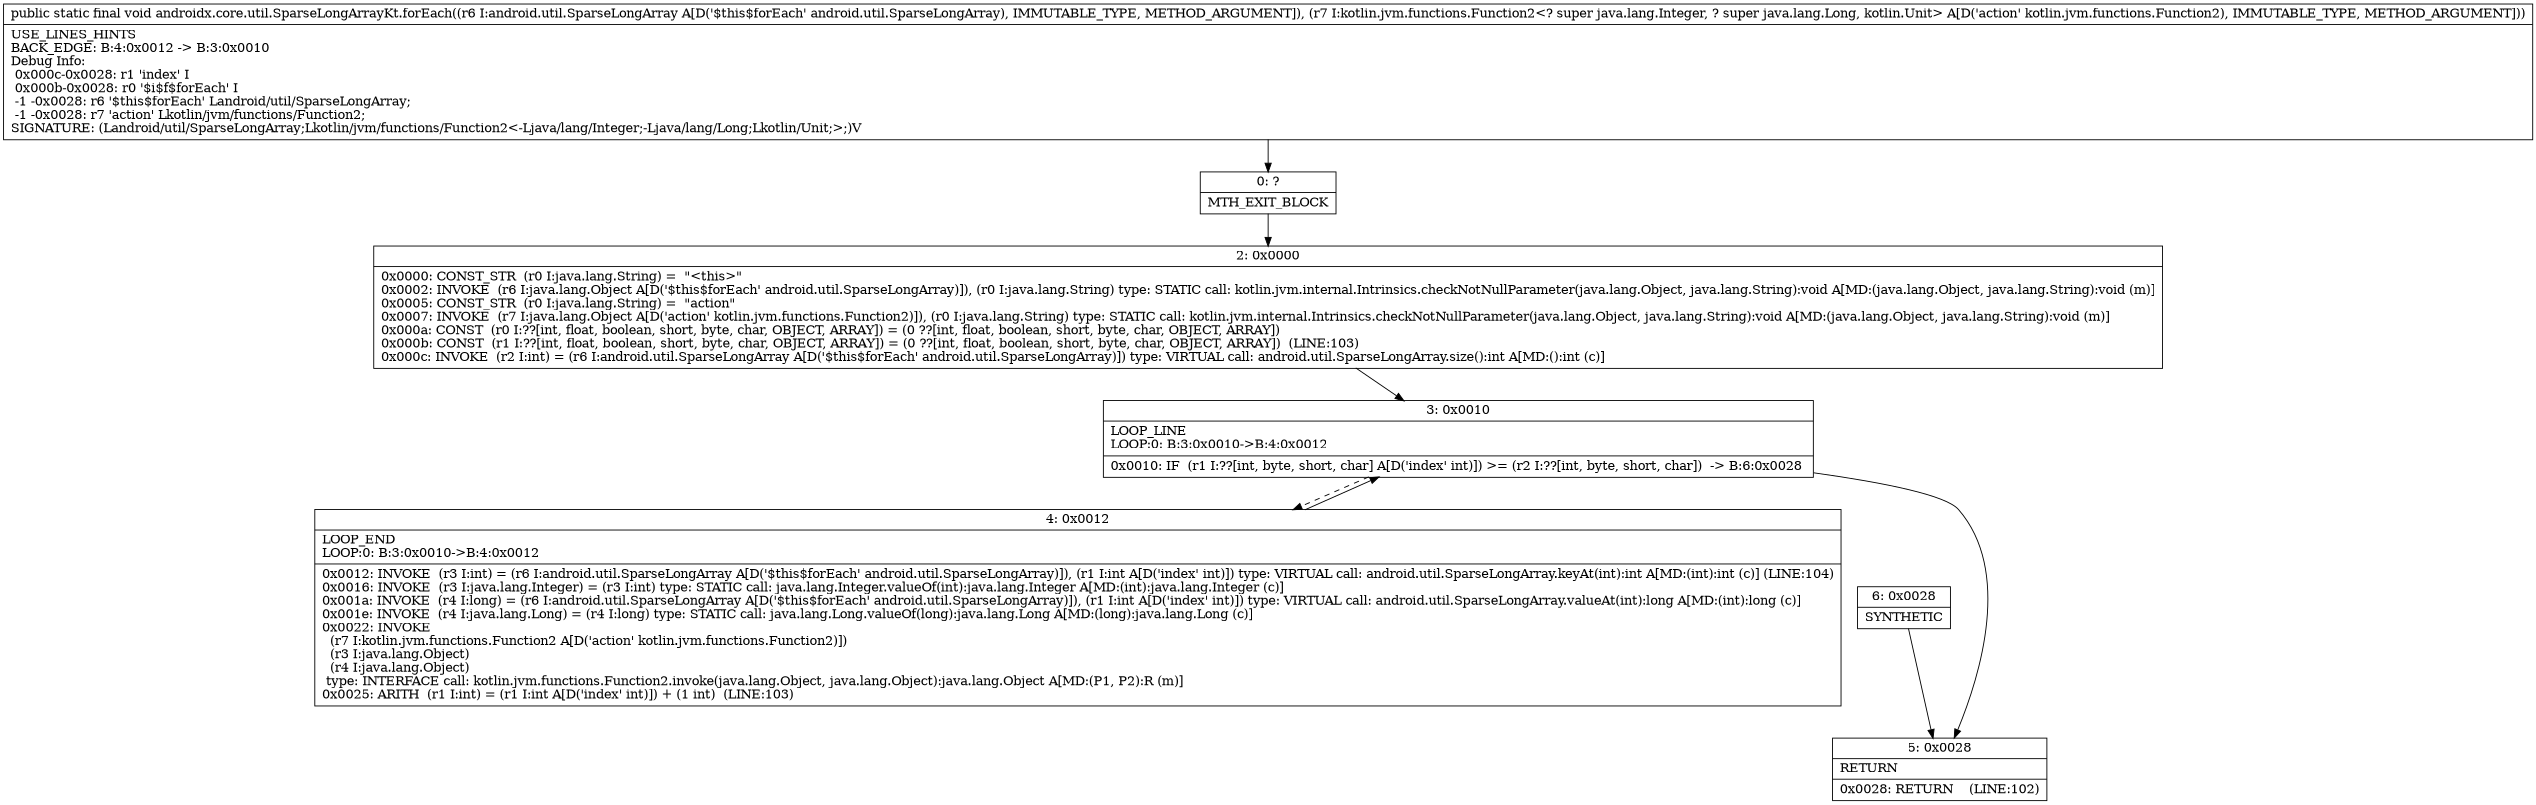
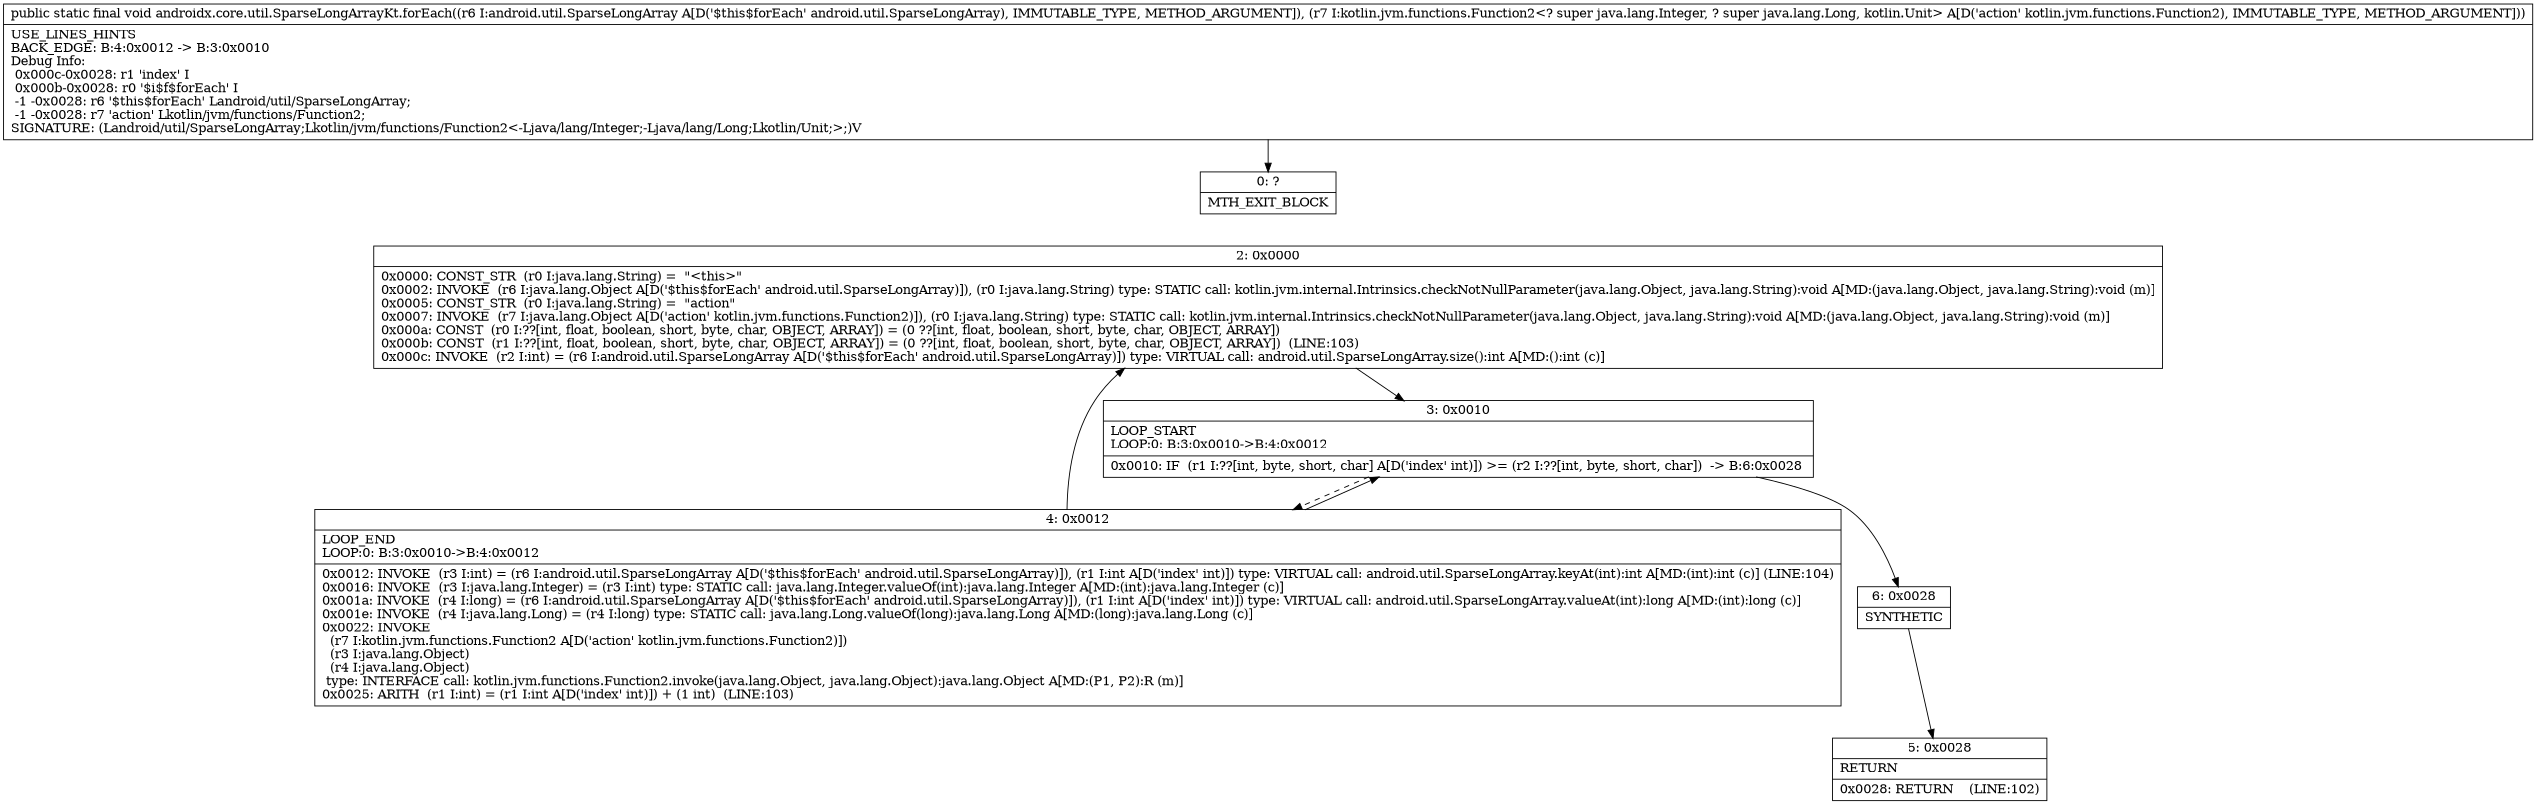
edge "0: ?" -> "2: 0x0000": now "4: 0x0012" -> "2: 0x0000"
node "3: 0x0010": text "LOOP_LINE" -> "LOOP_START"
edge "3: 0x0010" -> "5: 0x0028": now "3: 0x0010" -> "6: 0x0028"
